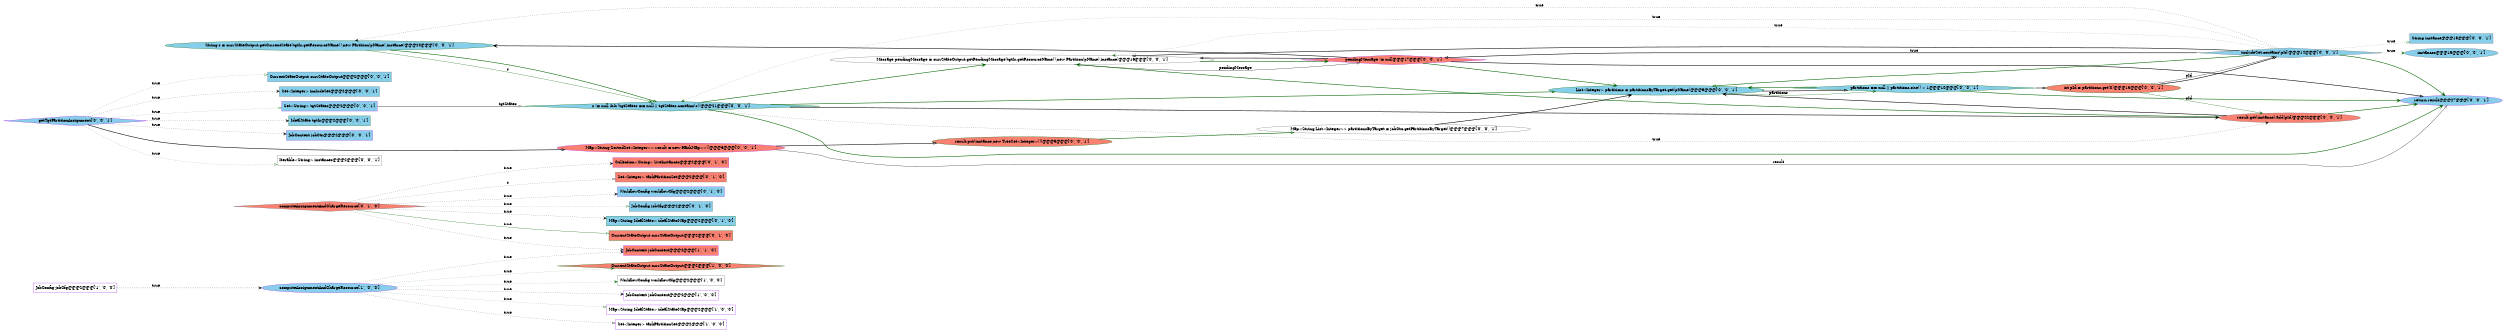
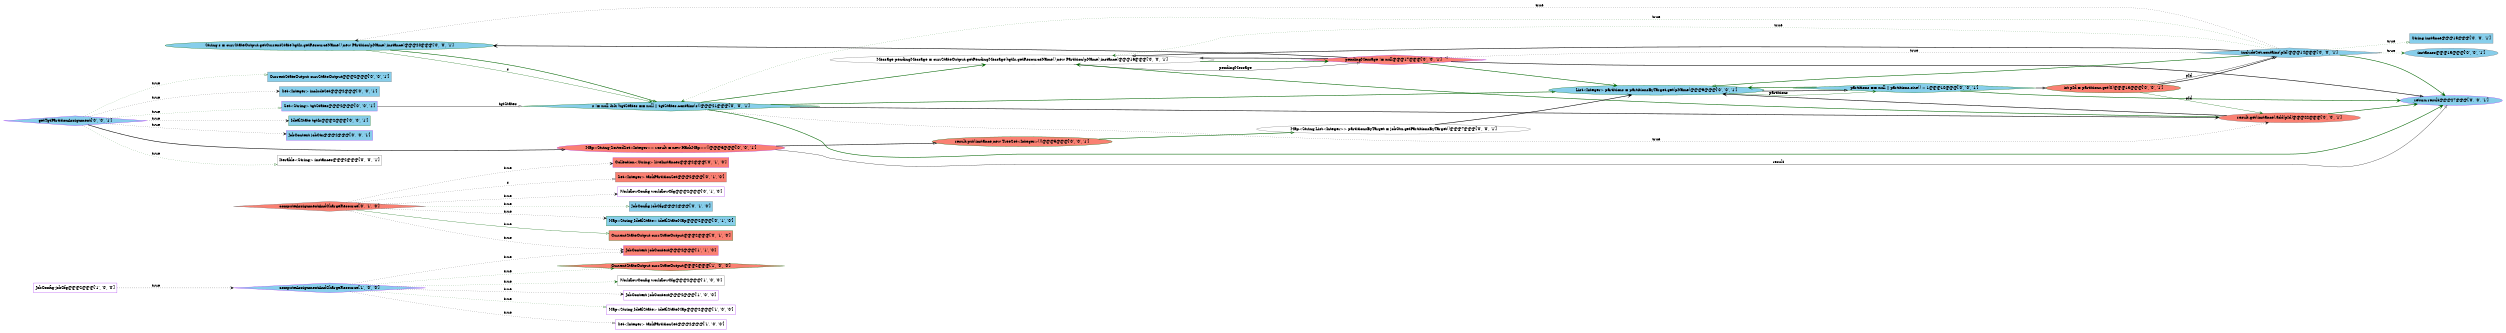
edge "includeSet.contains(pId)@@@14@@@['0', '0', '1']" -> "pendingMessage != null@@@17@@@['0', '0', '1']": style bold -> dotted
node "WorkflowConfig workflowCfg@@@2@@@['0', '1', '0']": fillcolor skyblue -> white
node "computeAssignmentAndChargeResource['1', '0', '0']": shape ellipse -> diamond
